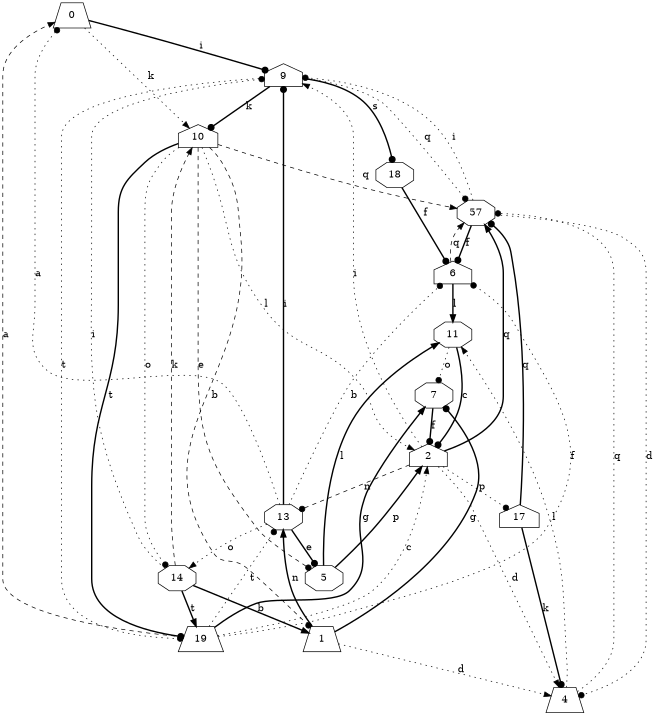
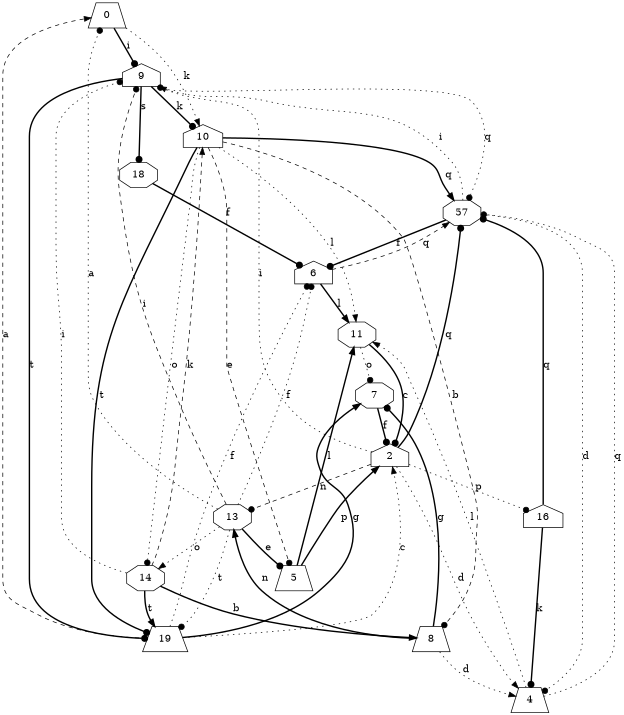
edge "10" -> "57": style dashed -> bold
edge "13" -> "9": style bold -> dashed
edge "9" -> "19": style dotted -> bold
edge "10" -> "2": now "10" -> "11"
edge "2" -> "57": arrowhead normal -> dot
edge "13" -> "6": label "b" -> "f"
node "17": label "17" -> "16"
node "5": shape octagon -> trapezium
edge "19" -> "13": reversed
node "1": label "1" -> "8"
